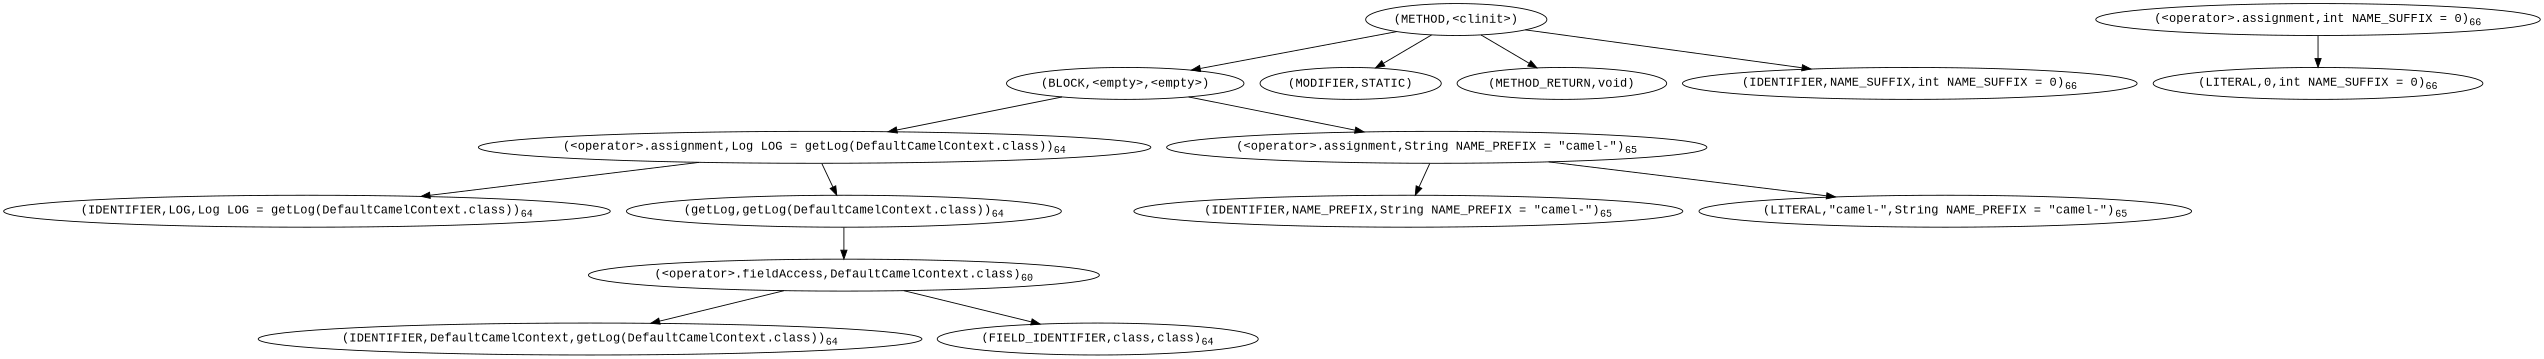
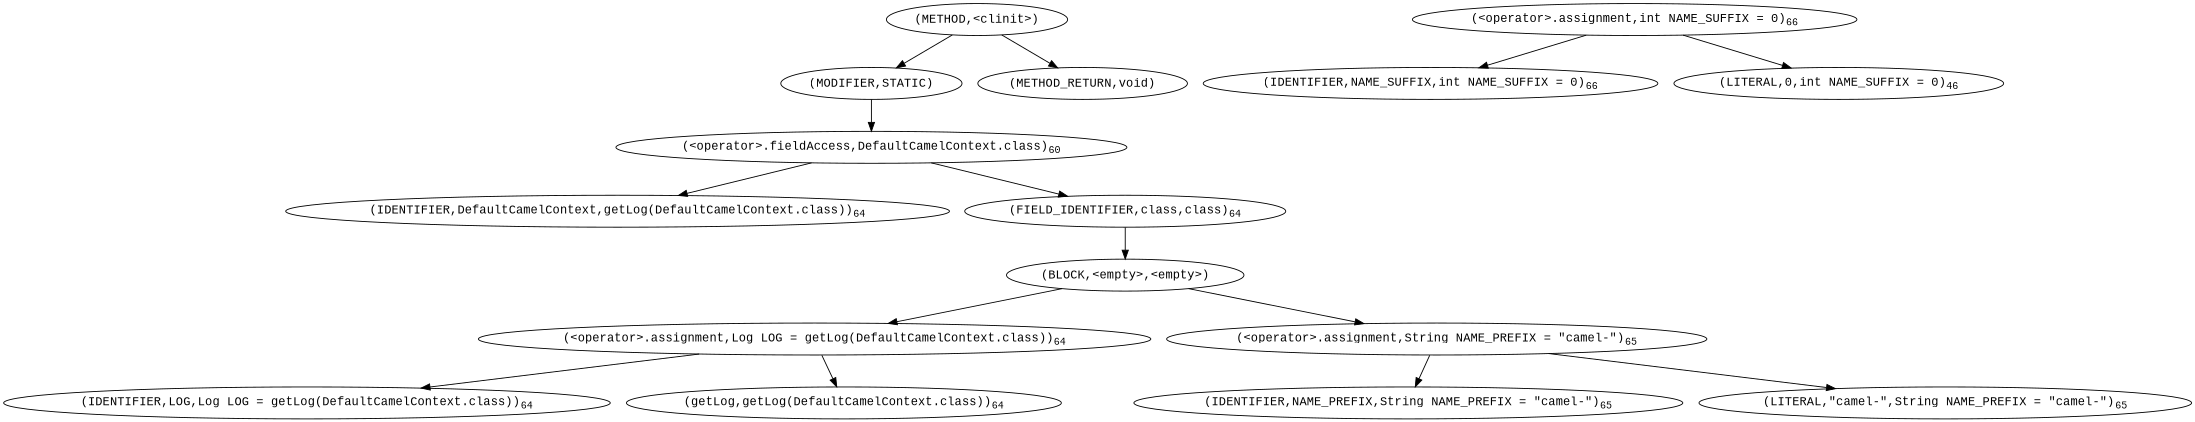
edge "(METHOD,<clinit>)" -> "(IDENTIFIER,NAME_SUFFIX,int NAME_SUFFIX = 0)": now "(<operator>.assignment,int NAME_SUFFIX = 0)" -> "(IDENTIFIER,NAME_SUFFIX,int NAME_SUFFIX = 0)"
edge "(METHOD,<clinit>)" -> "(BLOCK,<empty>,<empty>)": now "(FIELD_IDENTIFIER,class,class)" -> "(BLOCK,<empty>,<empty>)"
node "(LITERAL,0,int NAME_SUFFIX = 0)": text "66" -> "46"
edge "(getLog,getLog(DefaultCamelContext.class))" -> "(<operator>.fieldAccess,DefaultCamelContext.class)": now "(MODIFIER,STATIC)" -> "(<operator>.fieldAccess,DefaultCamelContext.class)"
